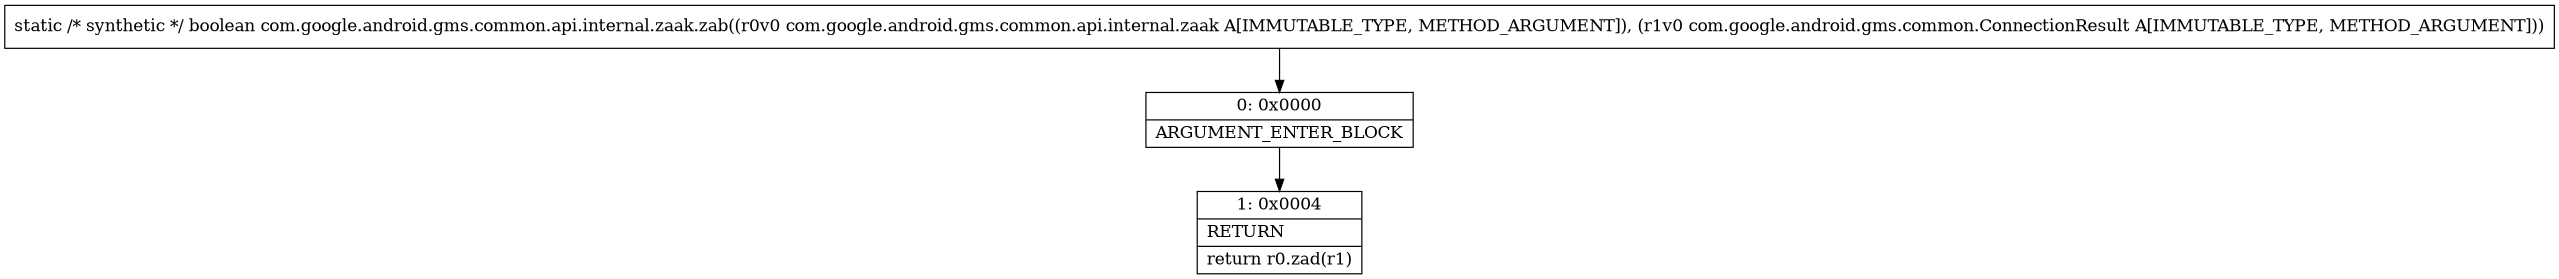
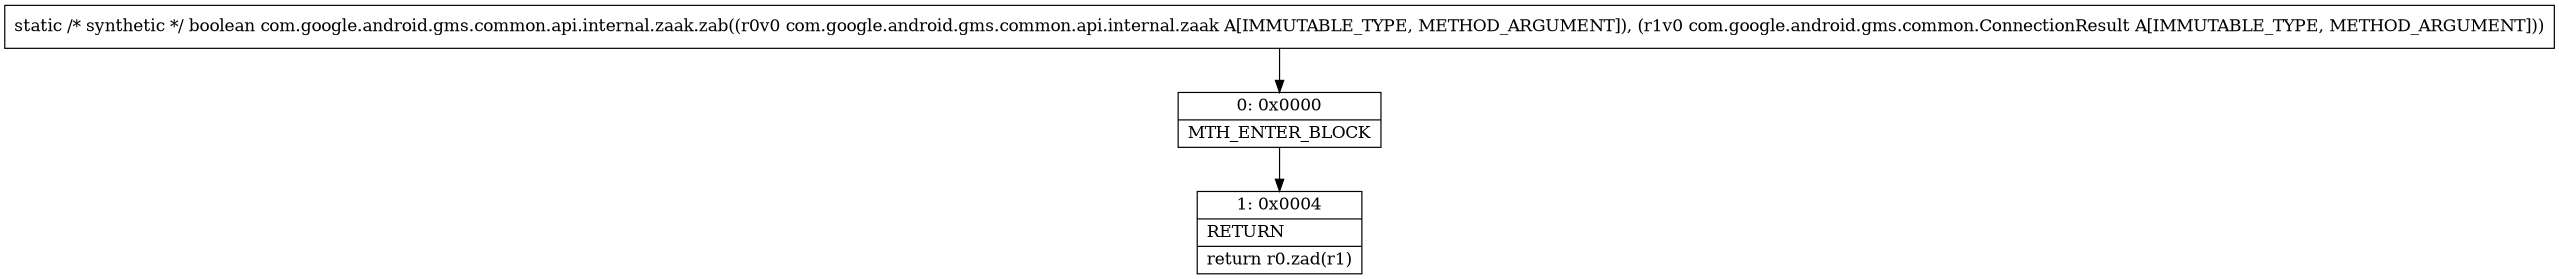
node "0: 0x0000": text "ARGUMENT_ENTER_BLOCK" -> "MTH_ENTER_BLOCK"
